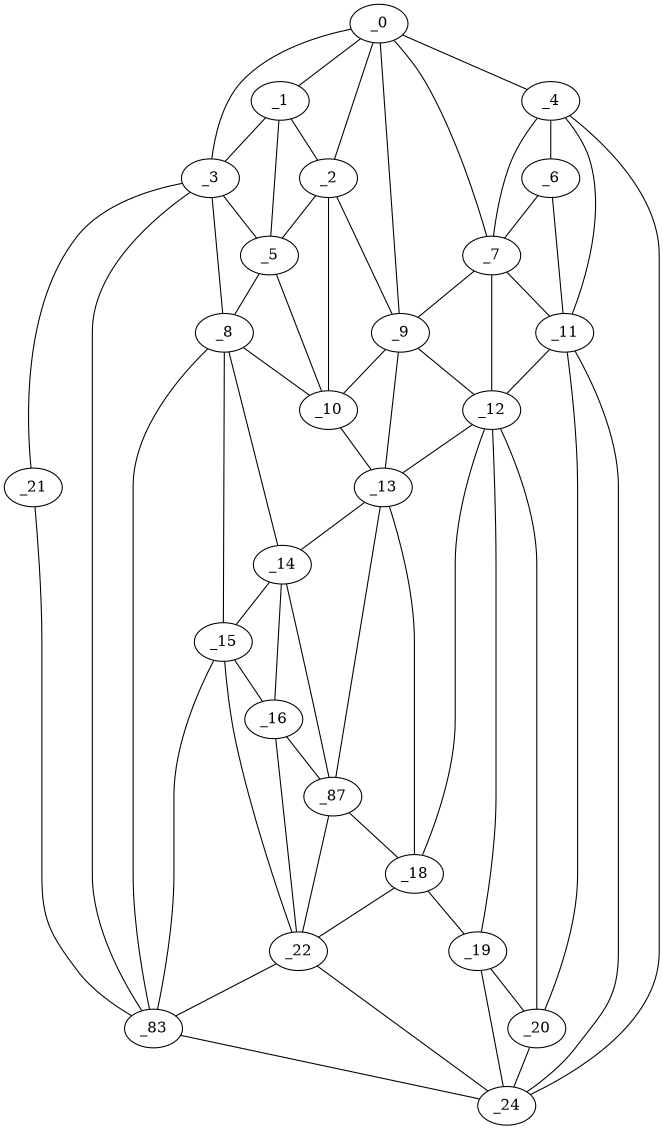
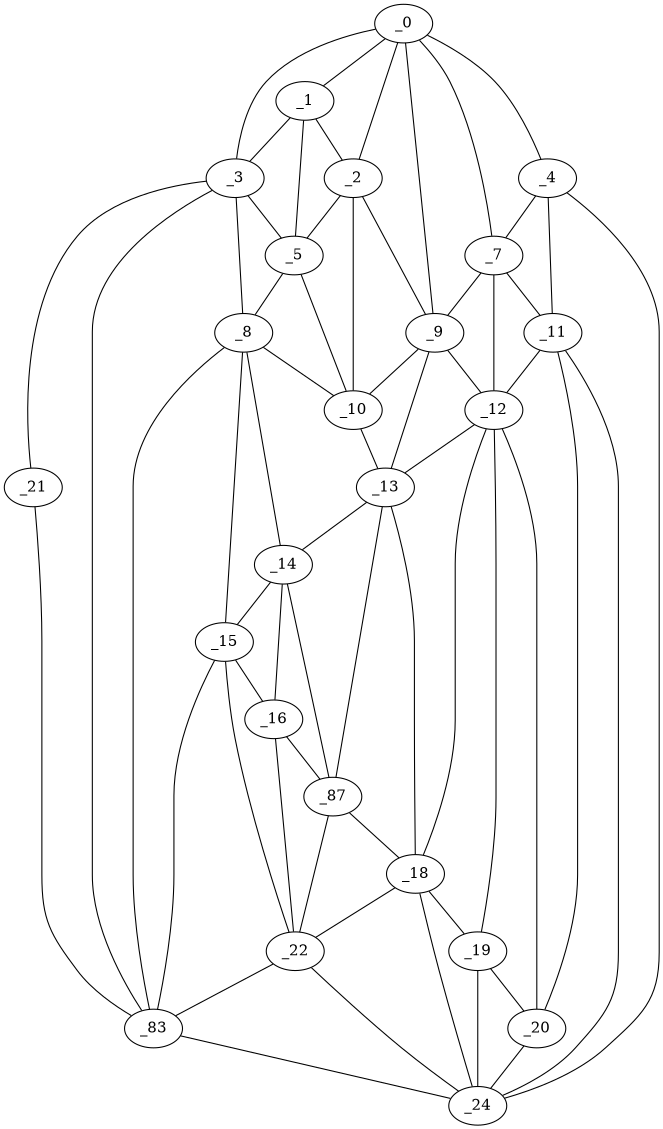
node "_6": removed
edge "_18" -- "_24": added
